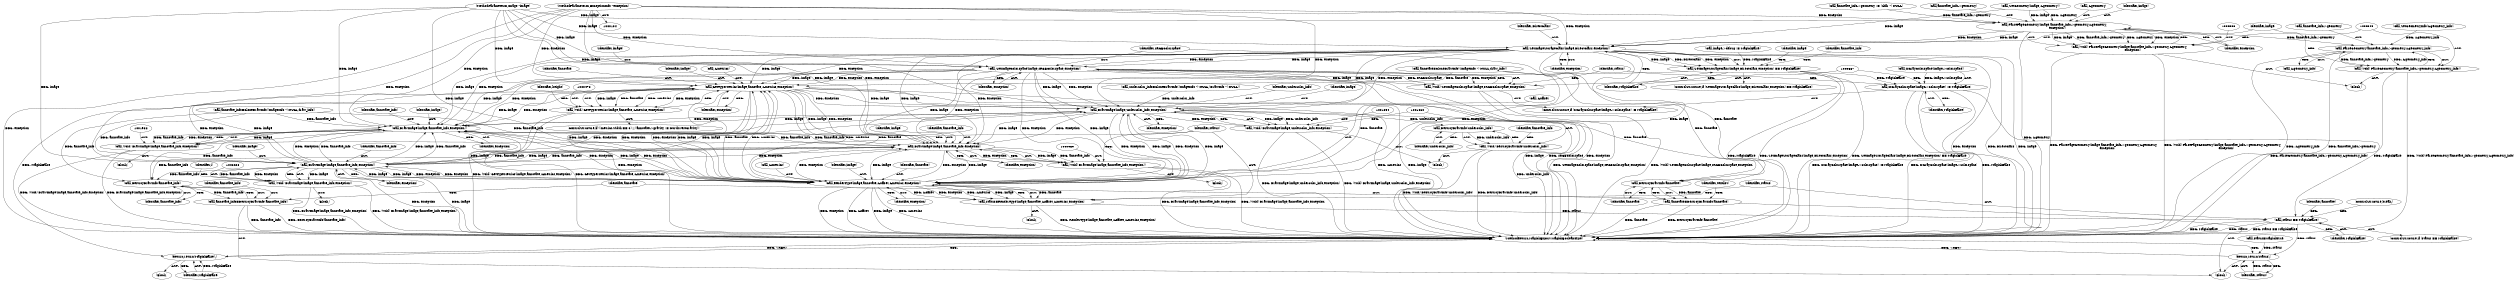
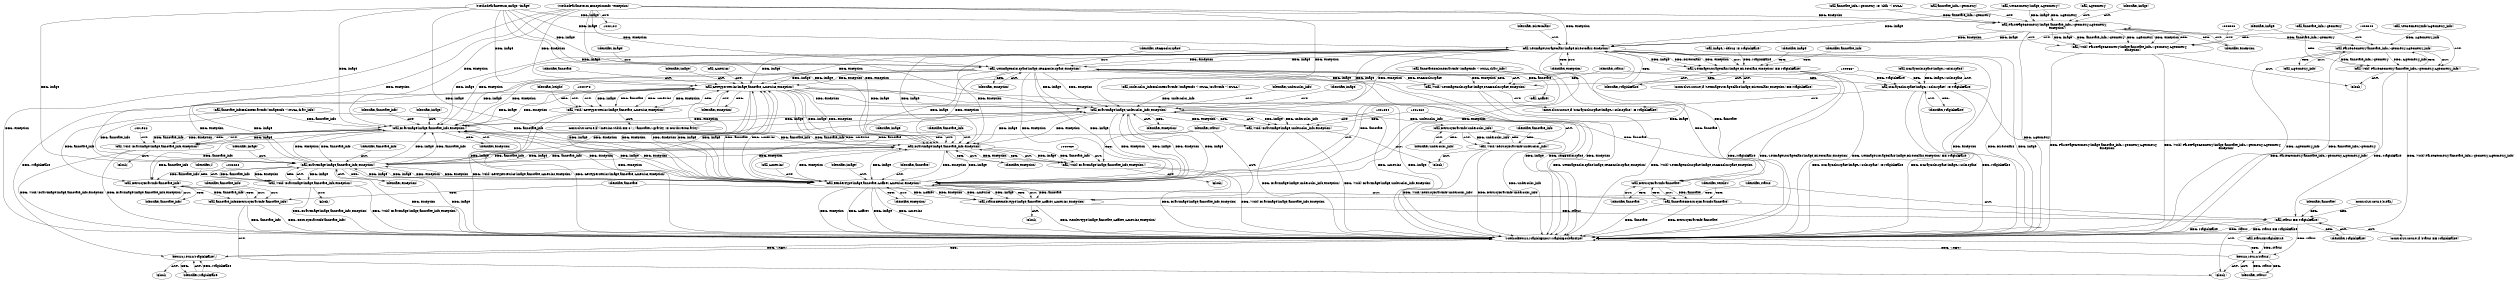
edge "(Call,annotate=CloneDrawInfo((ImageInfo *) NULL,draw_info))" -> "(Call,GetTypeMetrics(image,annotate,&metrics,exception))": now "(Call,annotate=CloneDrawInfo((ImageInfo *) NULL,draw_info))" -> "(Call,&offset)"
edge "(Call,DrawImage(image,undercolor_info,exception))" -> "(MethodReturn,MagickExport MagickBooleanType)": now "(Call,DestroyDrawInfo(undercolor_info))" -> "(MethodReturn,MagickExport MagickBooleanType)"
